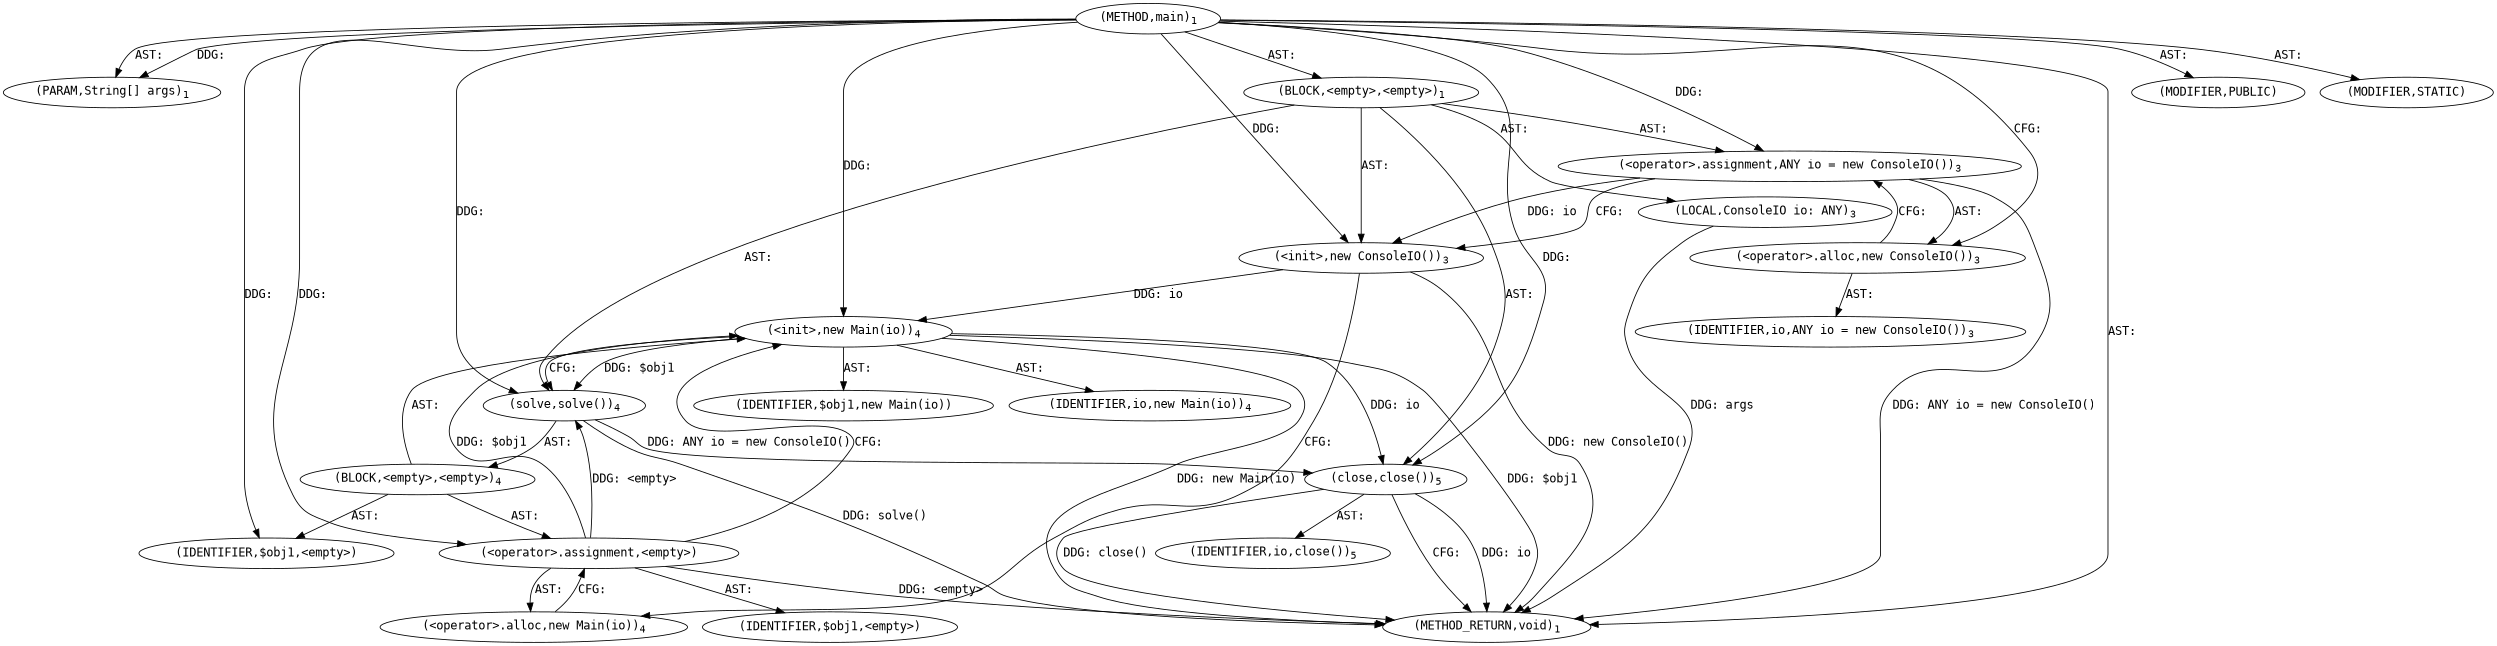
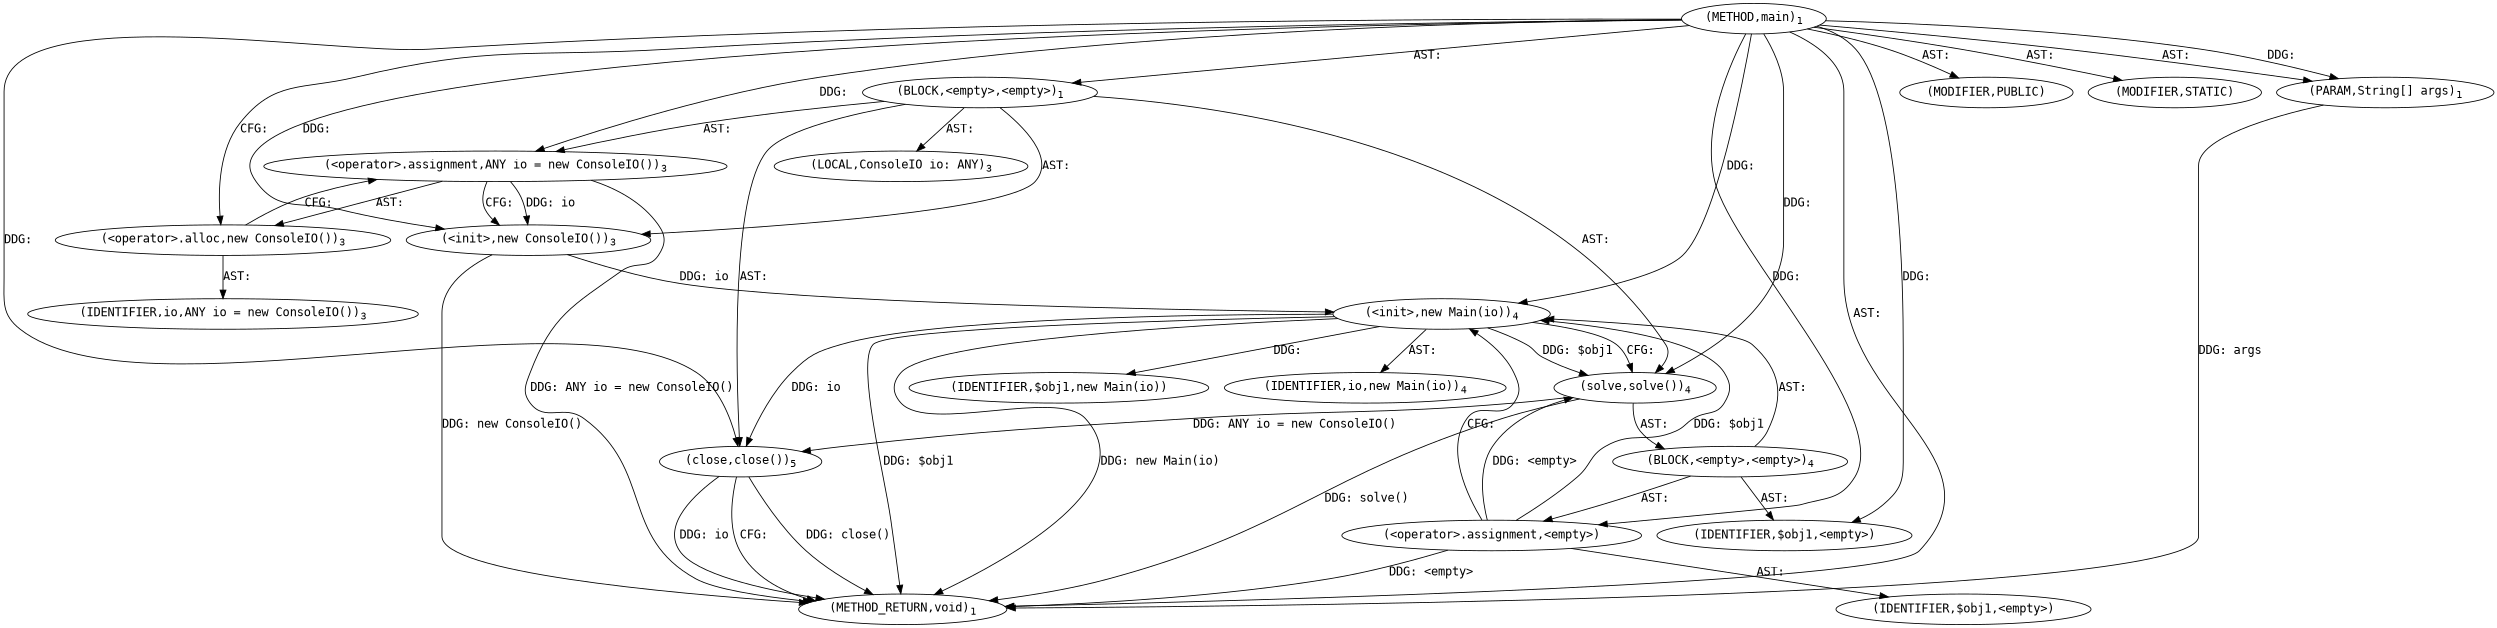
edge "(<init>,new Main(io))" -> "(IDENTIFIER,$obj1,new Main(io))": label "AST: " -> "DDG: "
edge "(LOCAL,ConsoleIO io: ANY)" -> "(METHOD_RETURN,void)": now "(PARAM,String[] args)" -> "(METHOD_RETURN,void)"
node "(IDENTIFIER,io,close())": removed
node "(<operator>.alloc,new Main(io))": removed
